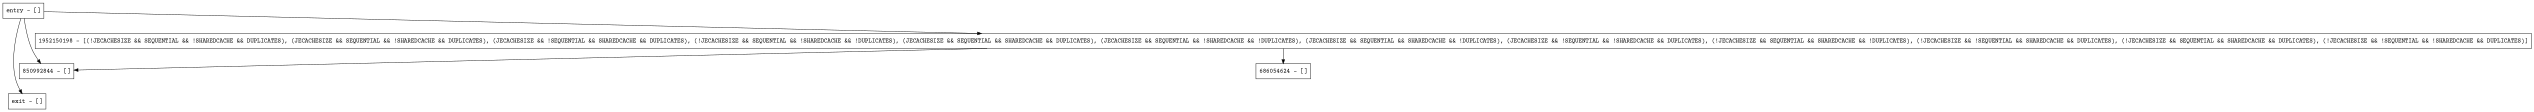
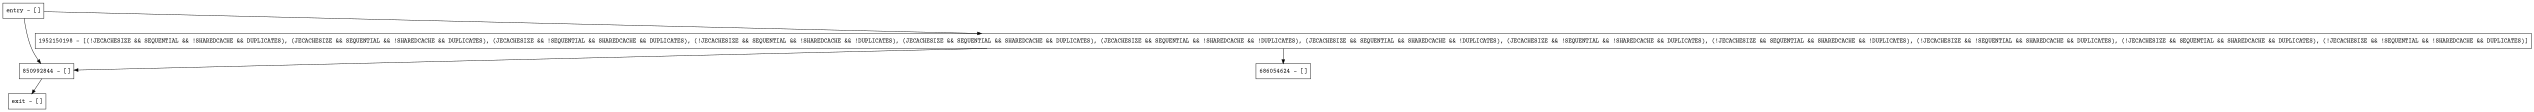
edge "entry - []" -> "exit - []": now "850992844 - []" -> "exit - []"
